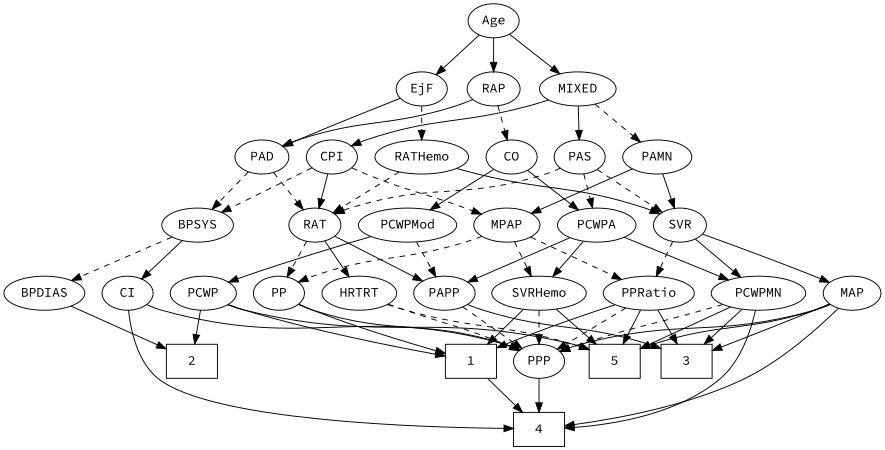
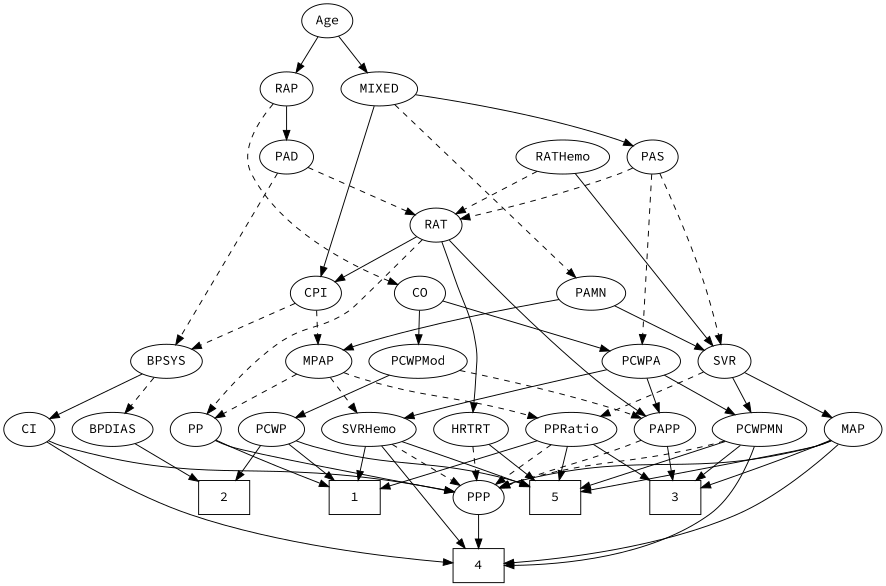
node "EjF": removed
edge "CPI" -> "RAT": reversed
edge "HRTRT" -> "5": style dashed -> solid
edge "1" -> "4": now "SVRHemo" -> "4"
